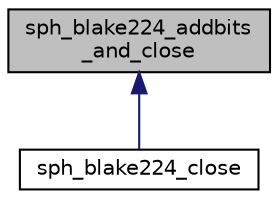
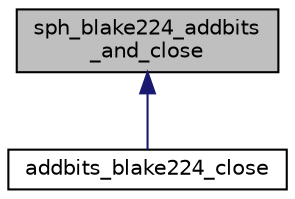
node "sph_blake224_close": label "sph_blake224_close" -> "addbits_blake224_close"
